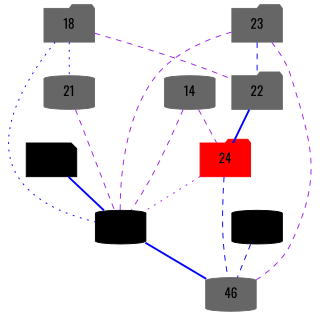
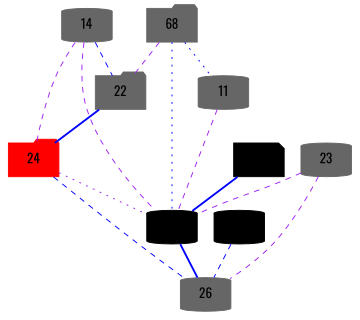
node "18": label "18" -> "68"
node "23": shape folder -> cylinder
edge "23" -- "22": now "14" -- "22"
node "21": label "21" -> "11"
node "46": label "46" -> "26"
